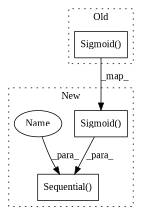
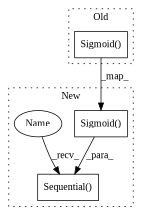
edge "Name" -> "Sequential()": label "_para_" -> "_recv_"
